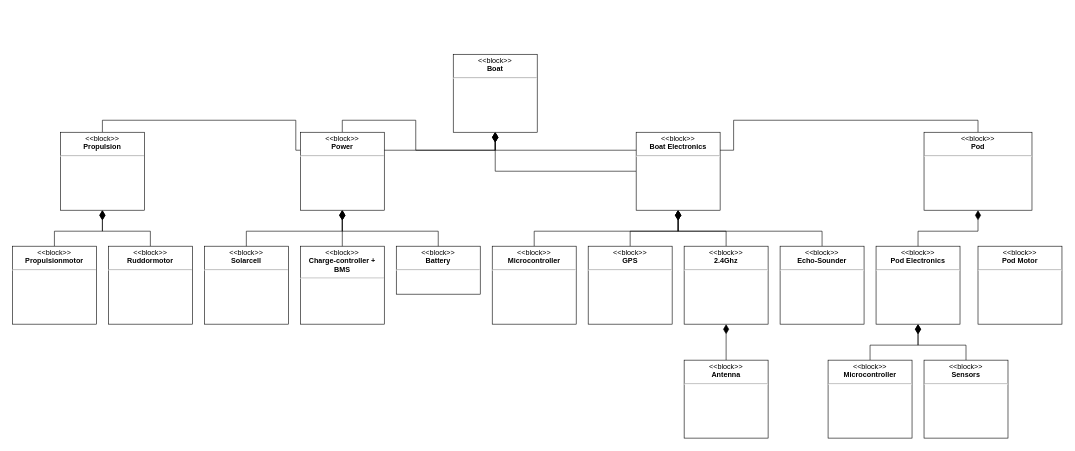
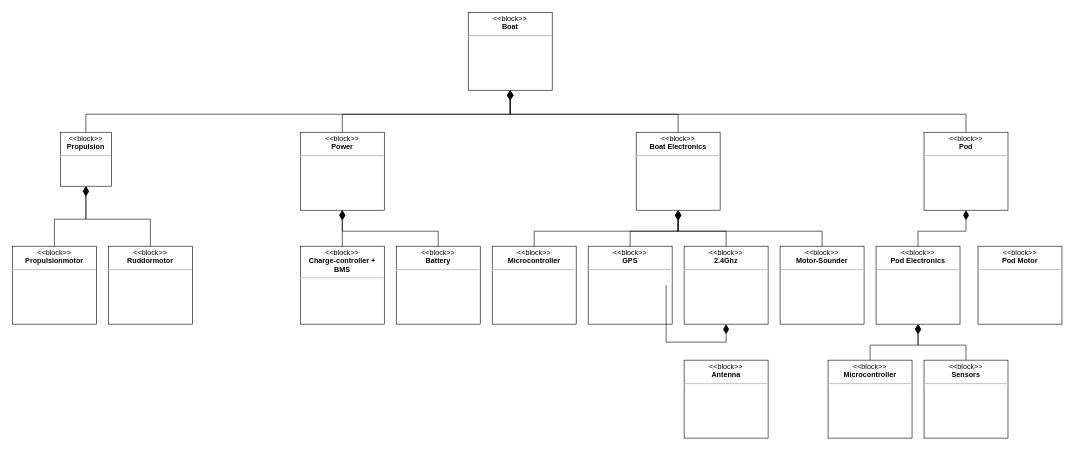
node "<<block>> Boat": moved (495, 93) -> (510, 51)
node "<<block>> Propulsion": size 84x78 -> 51x54
node "<<block>> Pod": size 108x78 -> 84x78
edge "<<block>> Solarcell" -> "<<block>> Power": removed
node "<<block>> Echo-Sounder": label "<<block>> Echo-Sounder" -> "<<block>> Motor-Sounder"
node "<<block>> Battery": size 84x48 -> 84x78
node "<<block>> Solarcell": removed
edge "<<block>> Antenna" -> "<<block>> 2.4Ghz": now "<<block>> GPS" -> "<<block>> 2.4Ghz"
